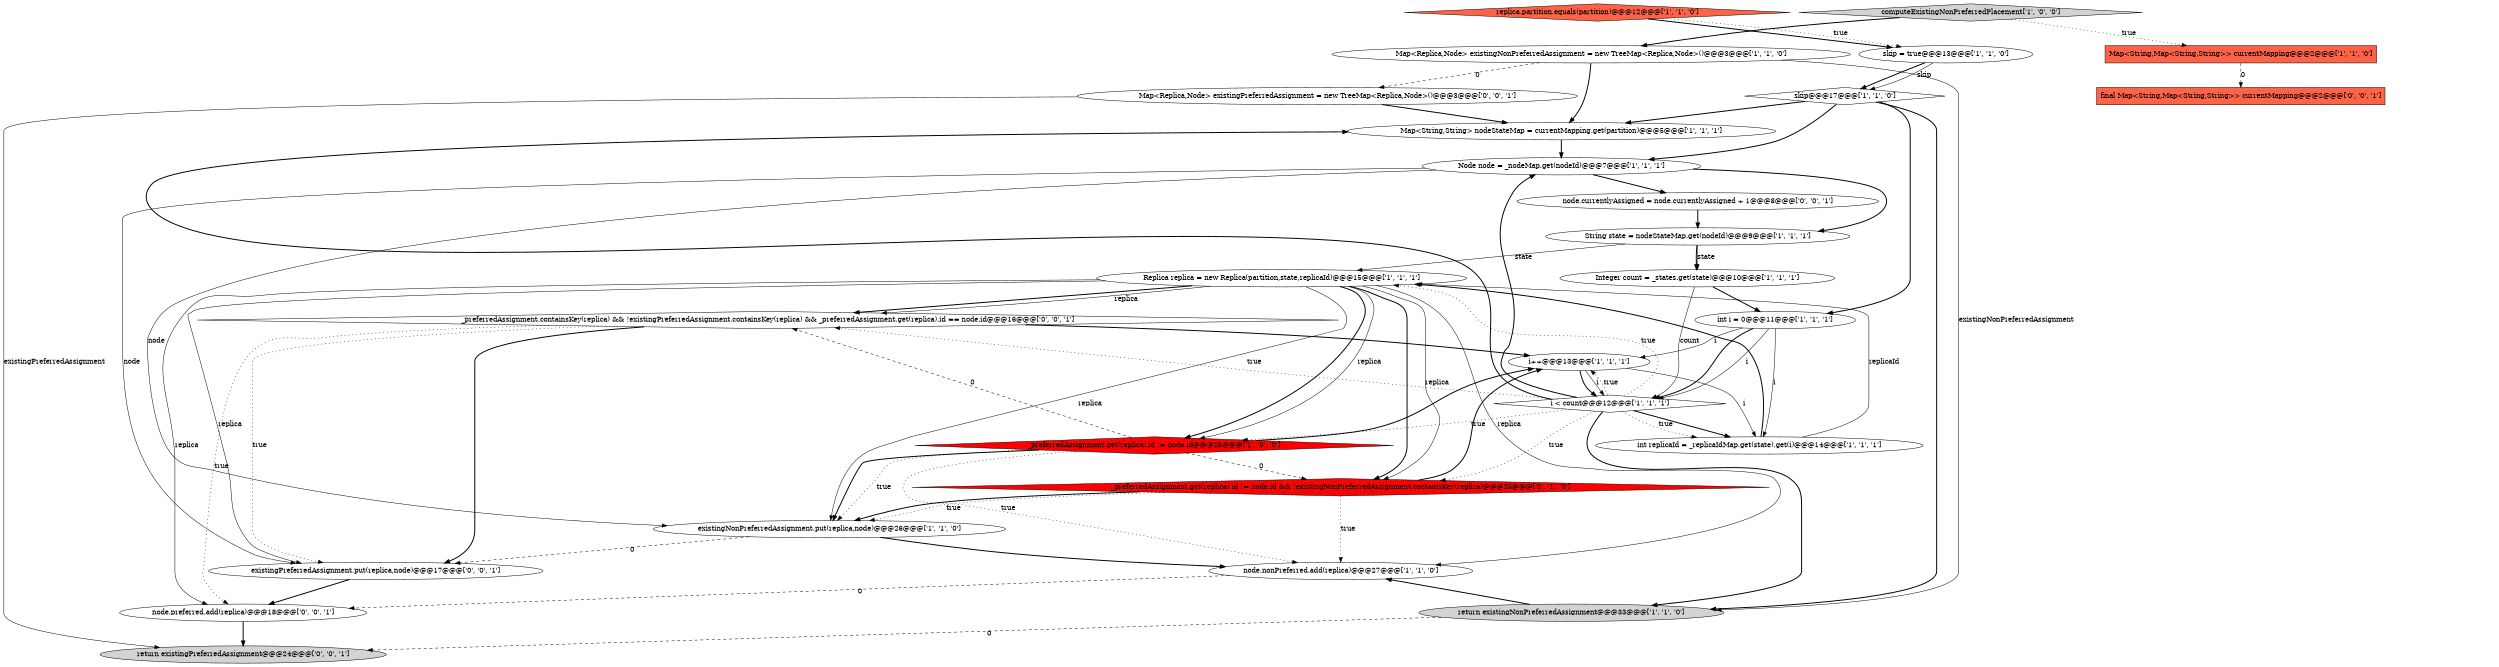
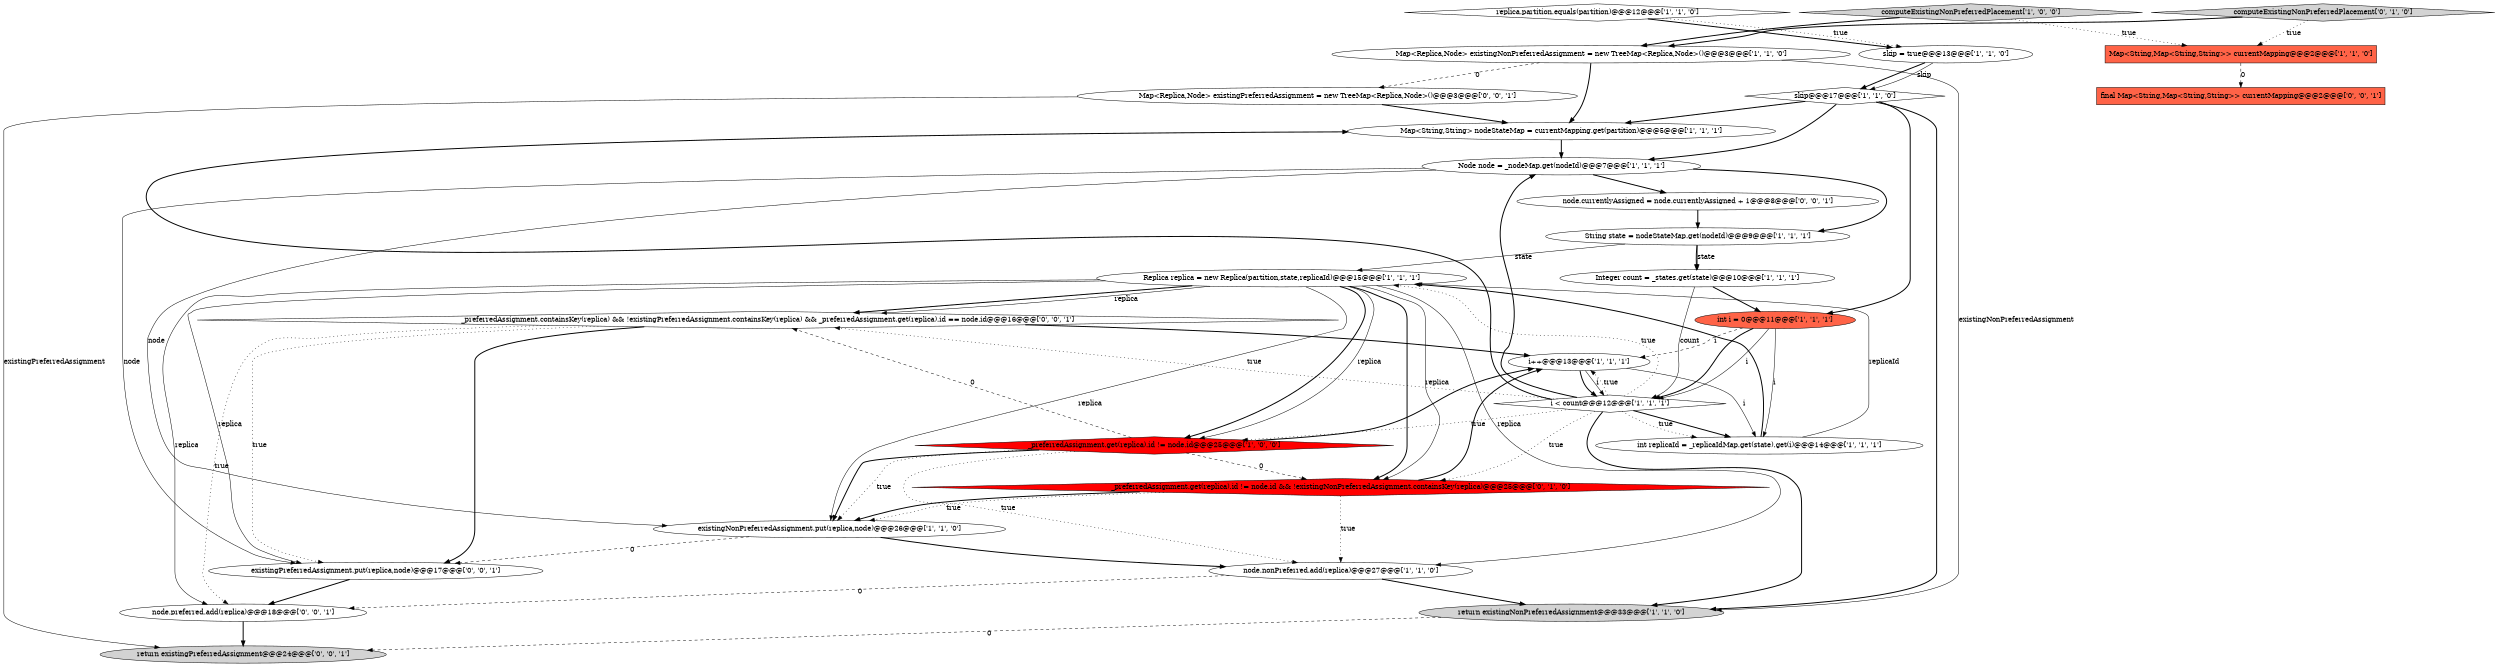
node "replica.partition.equals(partition)@@@12@@@['1', '1', '0']": fillcolor tomato -> white
node "computeExistingNonPreferredPlacement['0', '1', '0']": added
node "int i = 0@@@11@@@['1', '1', '1']": fillcolor white -> tomato
edge "int i = 0@@@11@@@['1', '1', '1']" -> "i++@@@13@@@['1', '1', '1']": style solid -> dashed
edge "return existingNonPreferredAssignment@@@33@@@['1', '1', '0']" -> "node.nonPreferred.add(replica)@@@27@@@['1', '1', '0']": reversed
